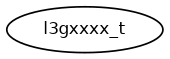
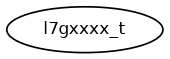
node "l3gxxxx_t": label "l3gxxxx_t" -> "l7gxxxx_t"
